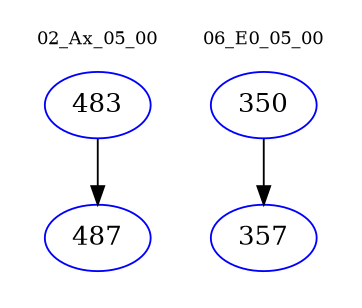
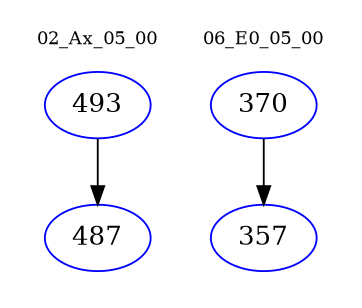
node "483": label "483" -> "493"
node "350": label "350" -> "370"
